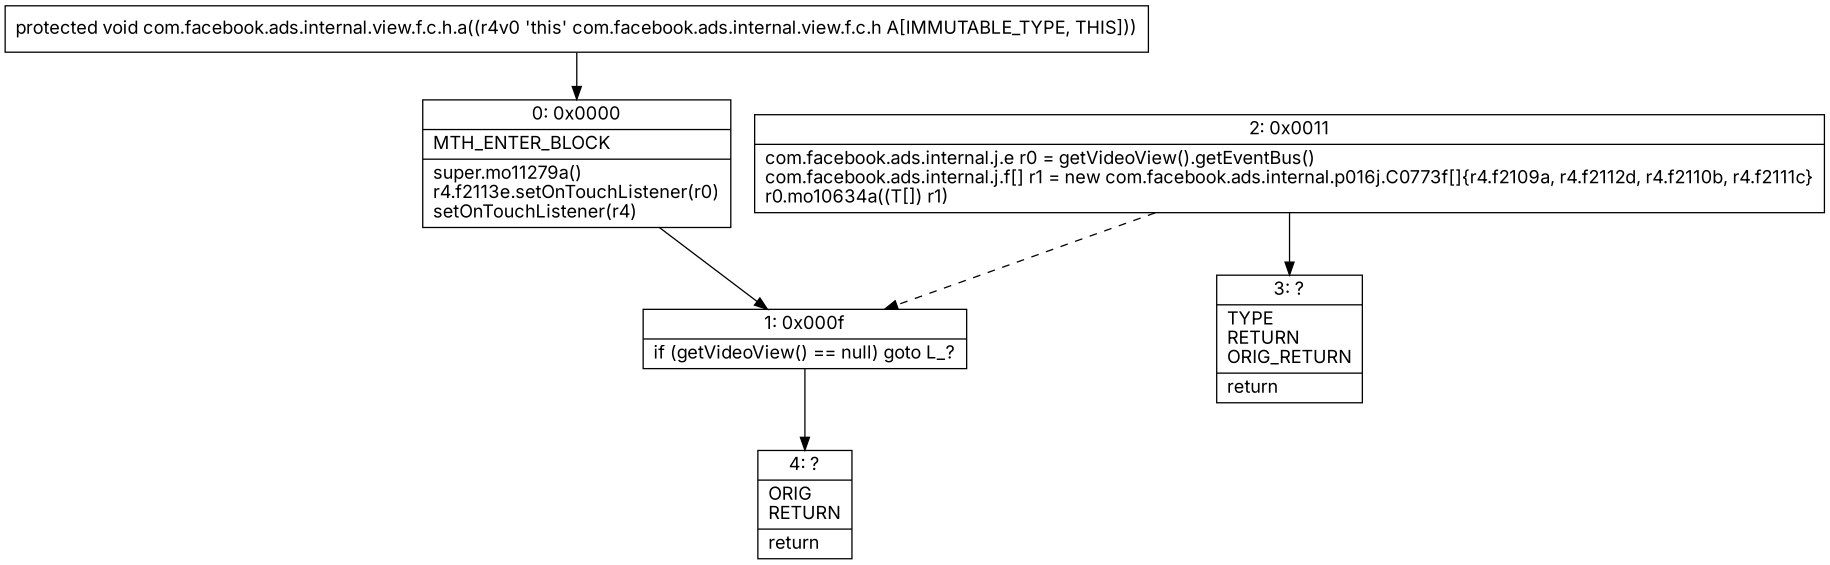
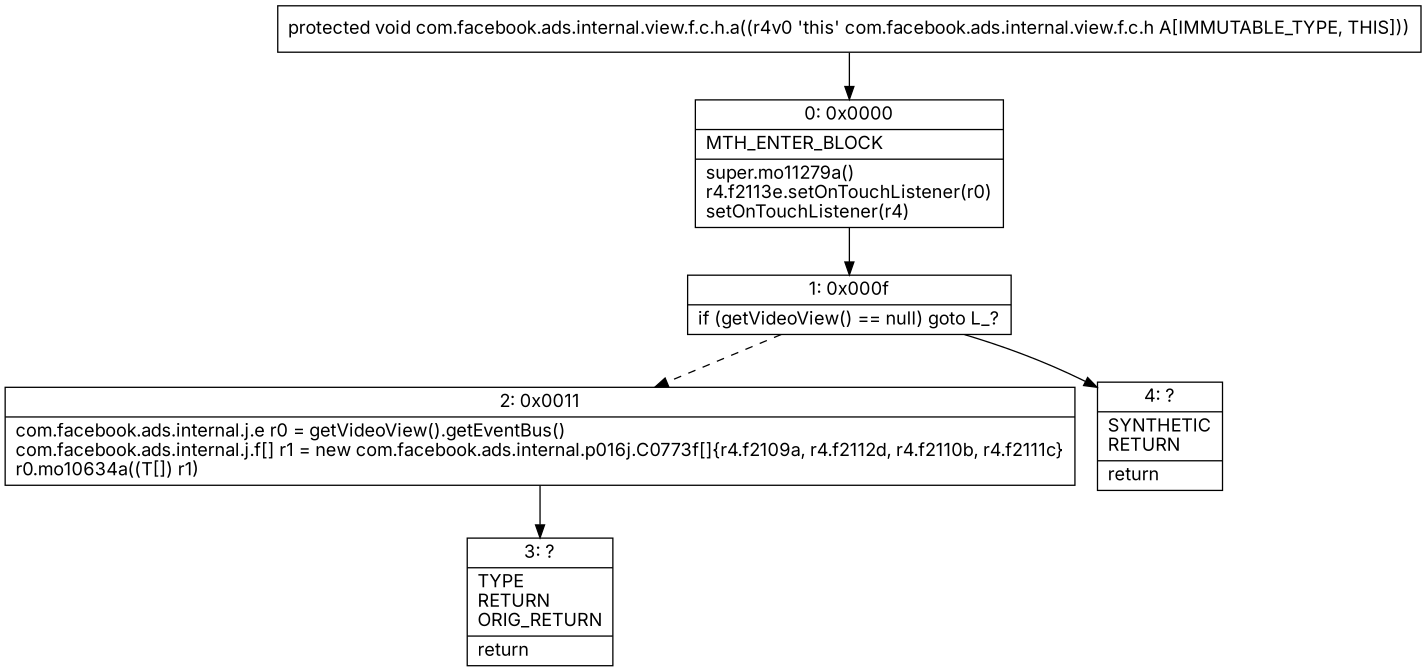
edge "2: 0x0011" -> "1: 0x000f": reversed
node "4: ?": text "ORIG" -> "SYNTHETIC"
